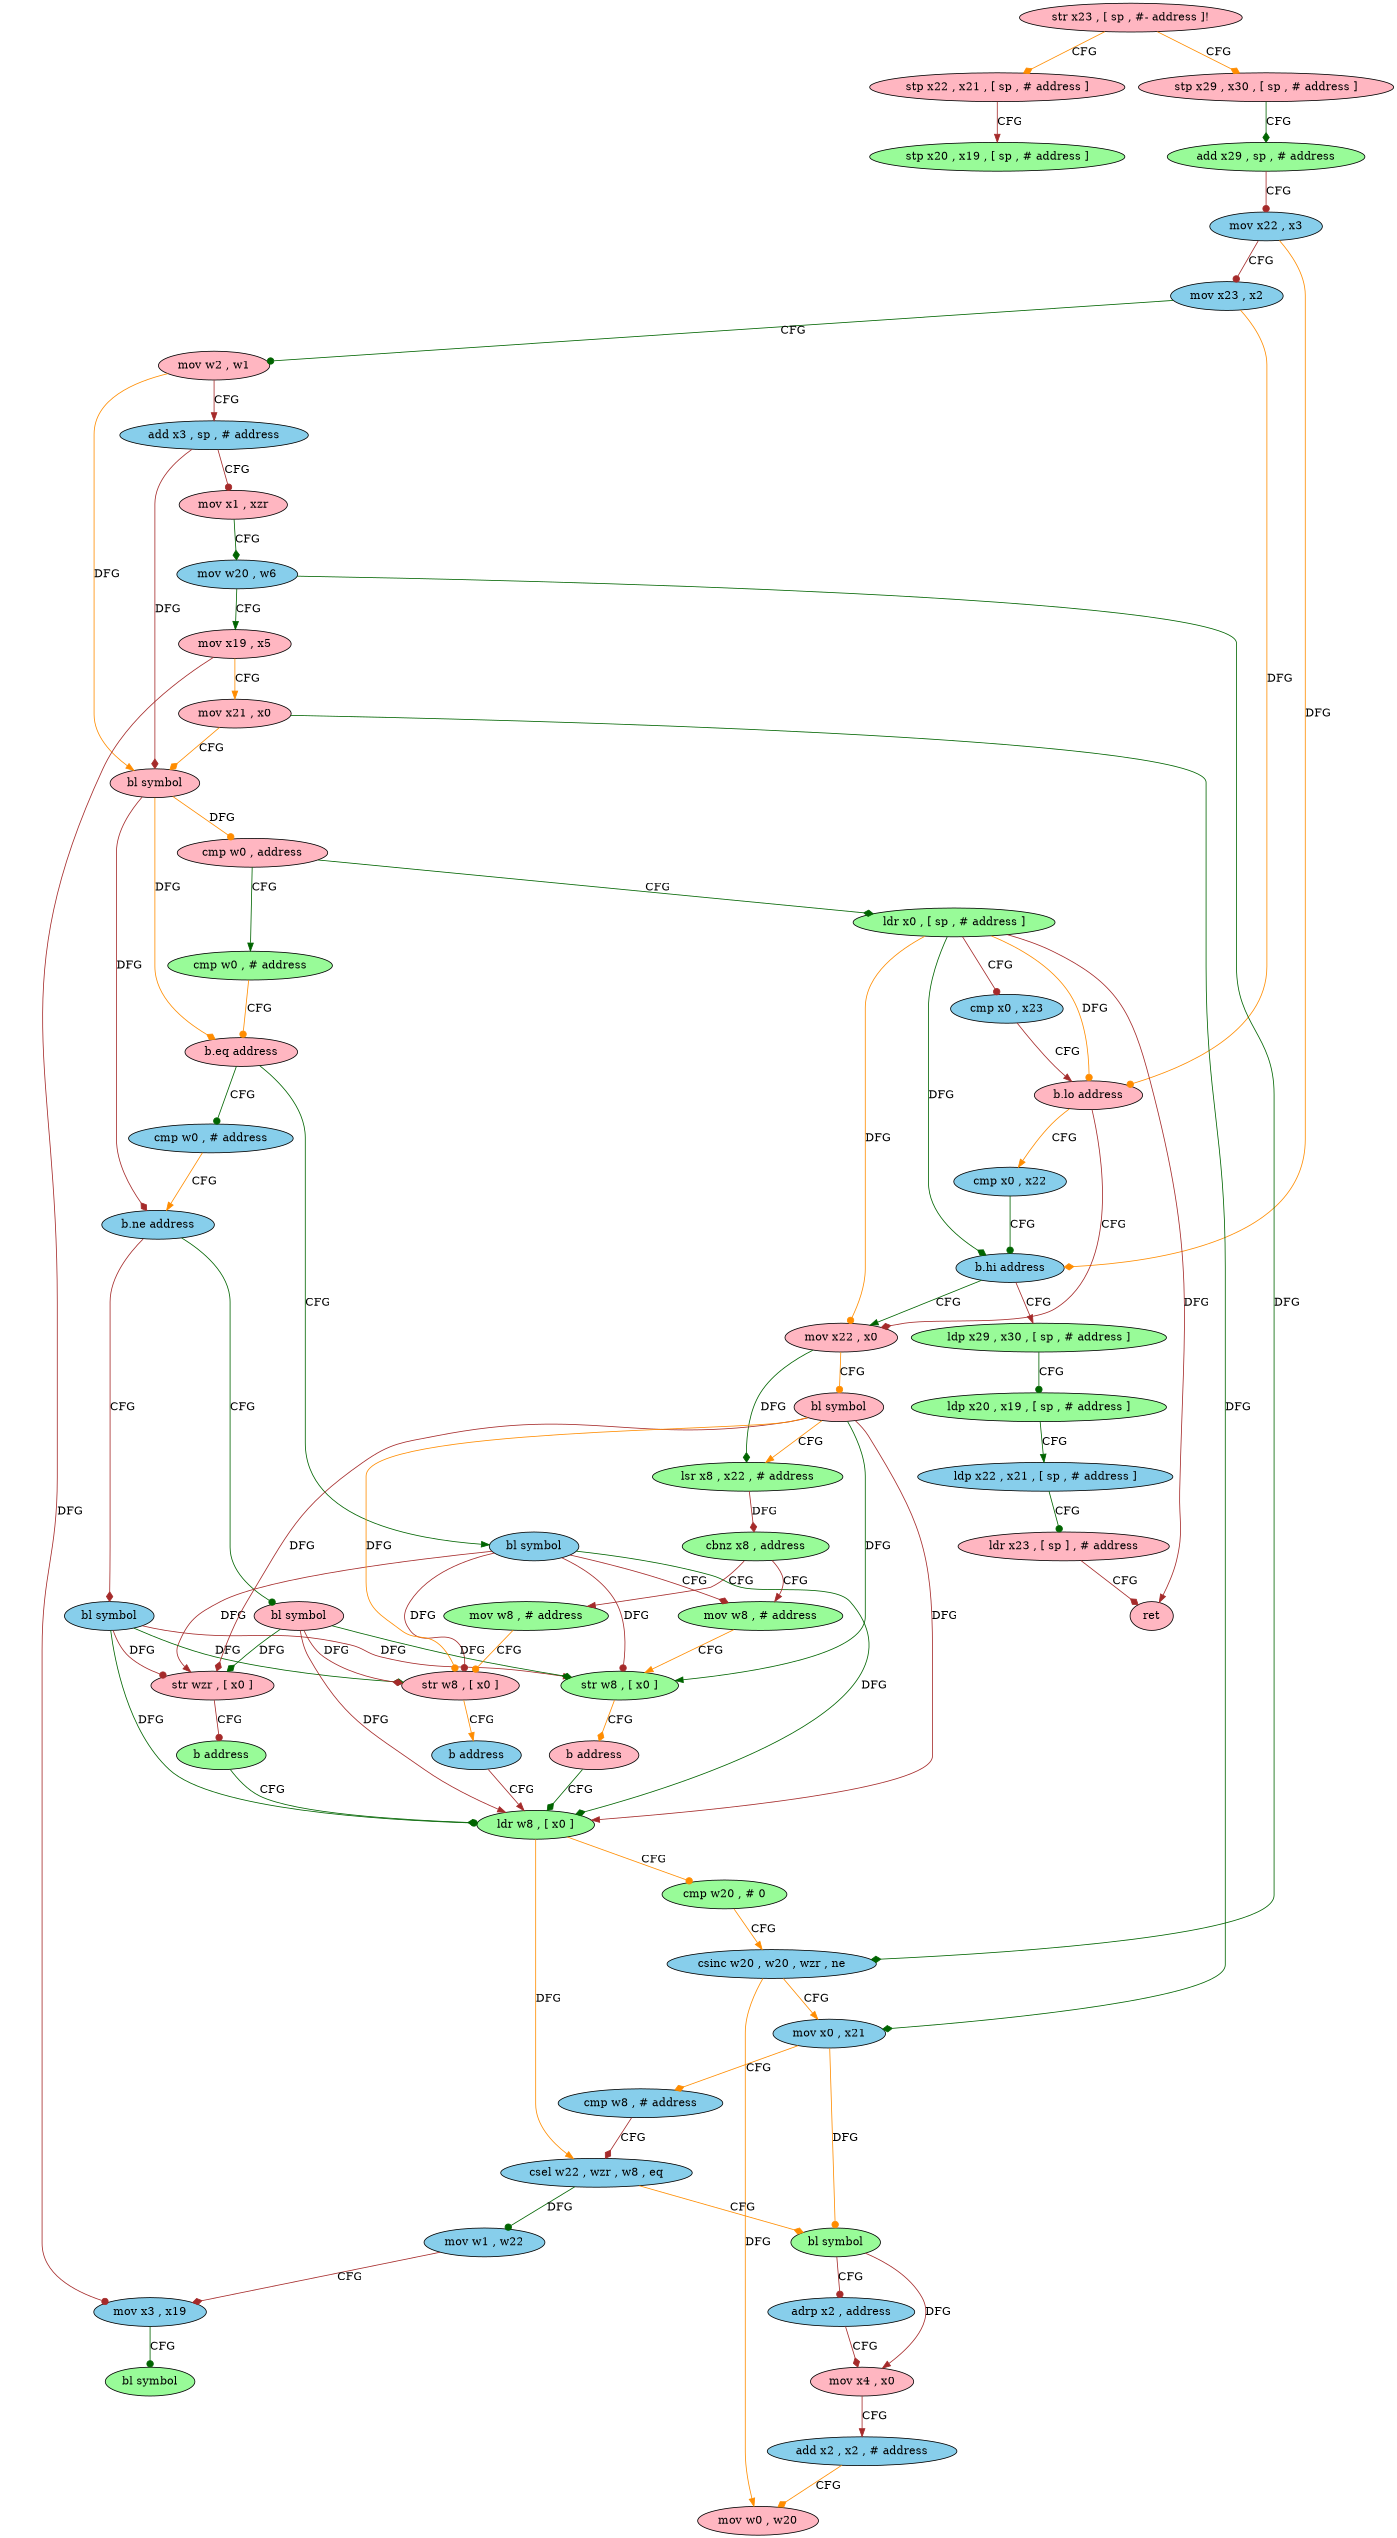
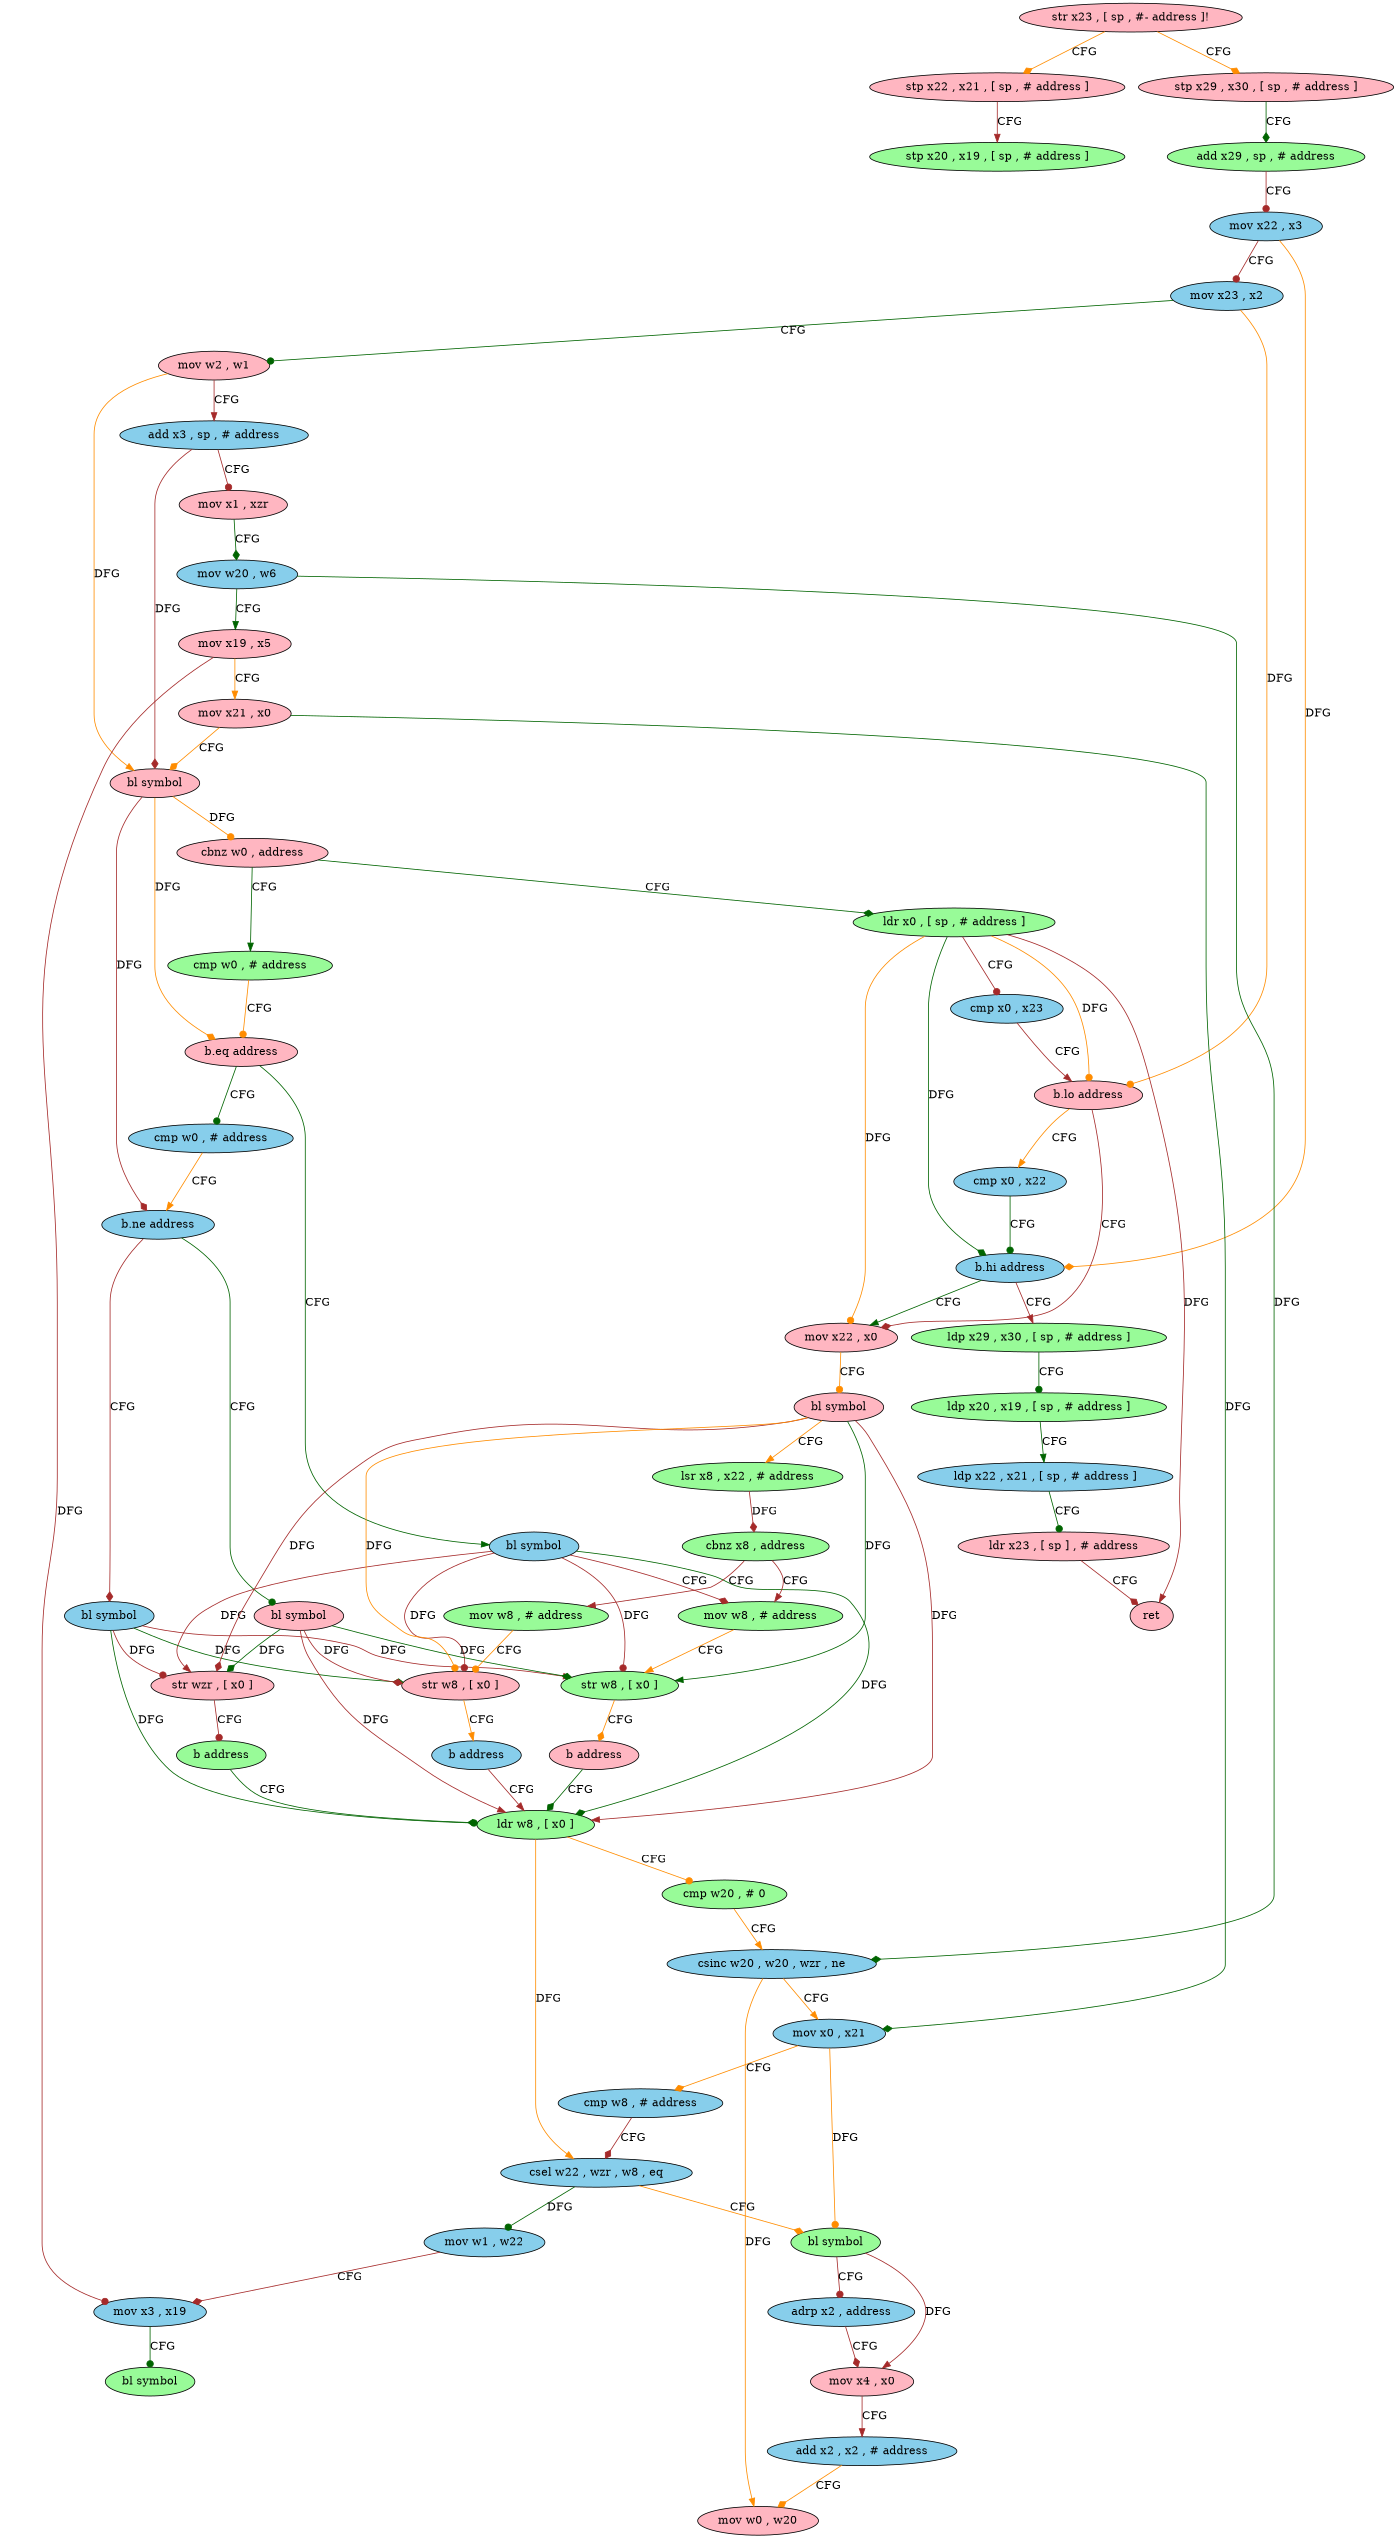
node "cmp w0 , address": label "cmp w0 , address" -> "cbnz w0 , address"
edge "mov x22 , x0" -> "lsr x8 , x22 , # address": removed, label "DFG"
